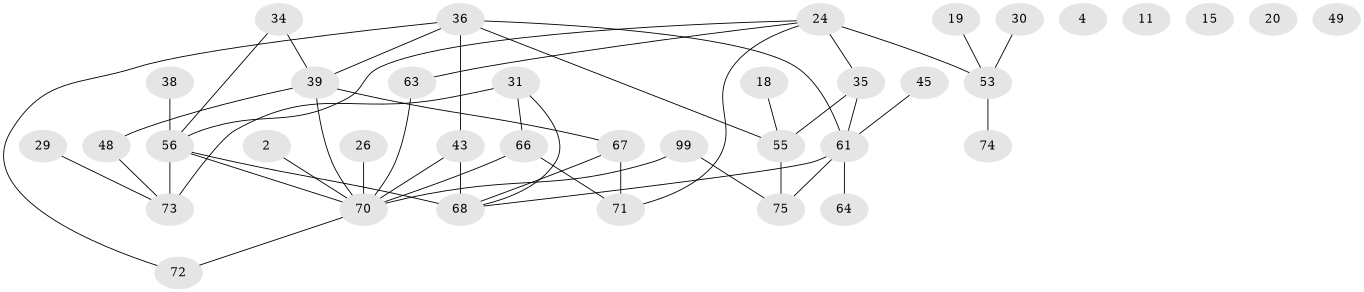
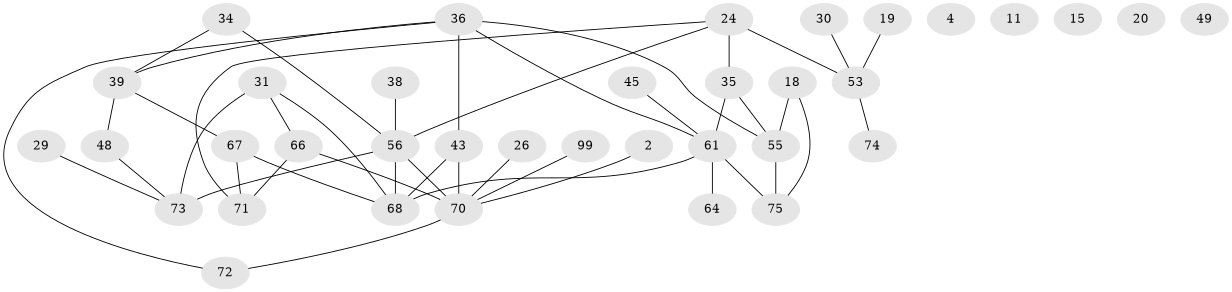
node "63": removed
edge "39" -- "70": removed
edge "99" -- "75": now "18" -- "75"
